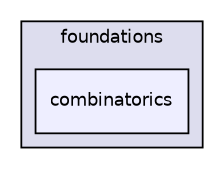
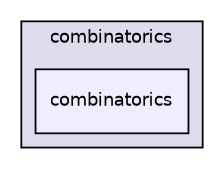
cluster "foundations": label "foundations" -> "combinatorics"
